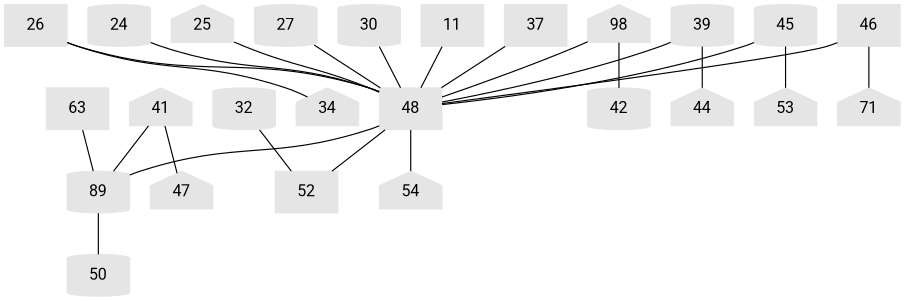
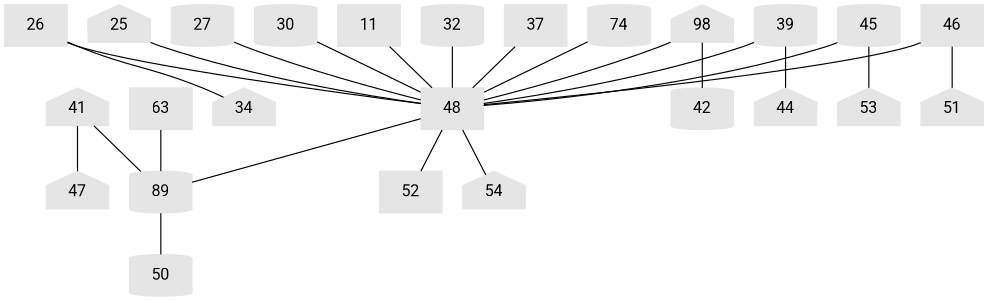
node "24": label "24" -> "74"
node "71": label "71" -> "51"
edge "32" -- "52": now "32" -- "48"
